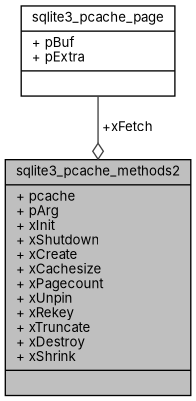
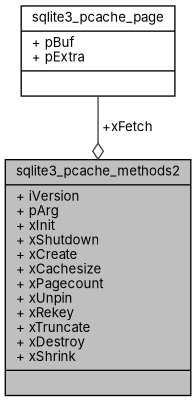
node "sqlite3_pcache_methods2": text "+ pcache" -> "+ iVersion"
